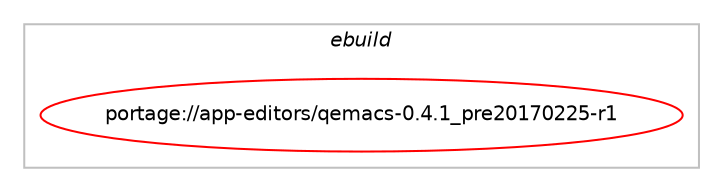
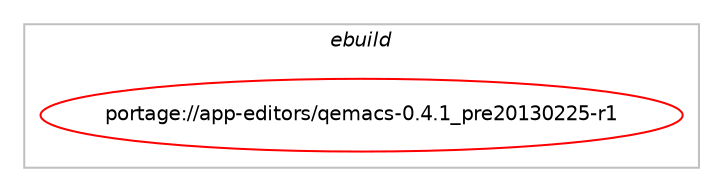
node "portage://app-editors/qemacs-0.4.1_pre20170225-r1": label "portage://app-editors/qemacs-0.4.1_pre20170225-r1" -> "portage://app-editors/qemacs-0.4.1_pre20130225-r1"
